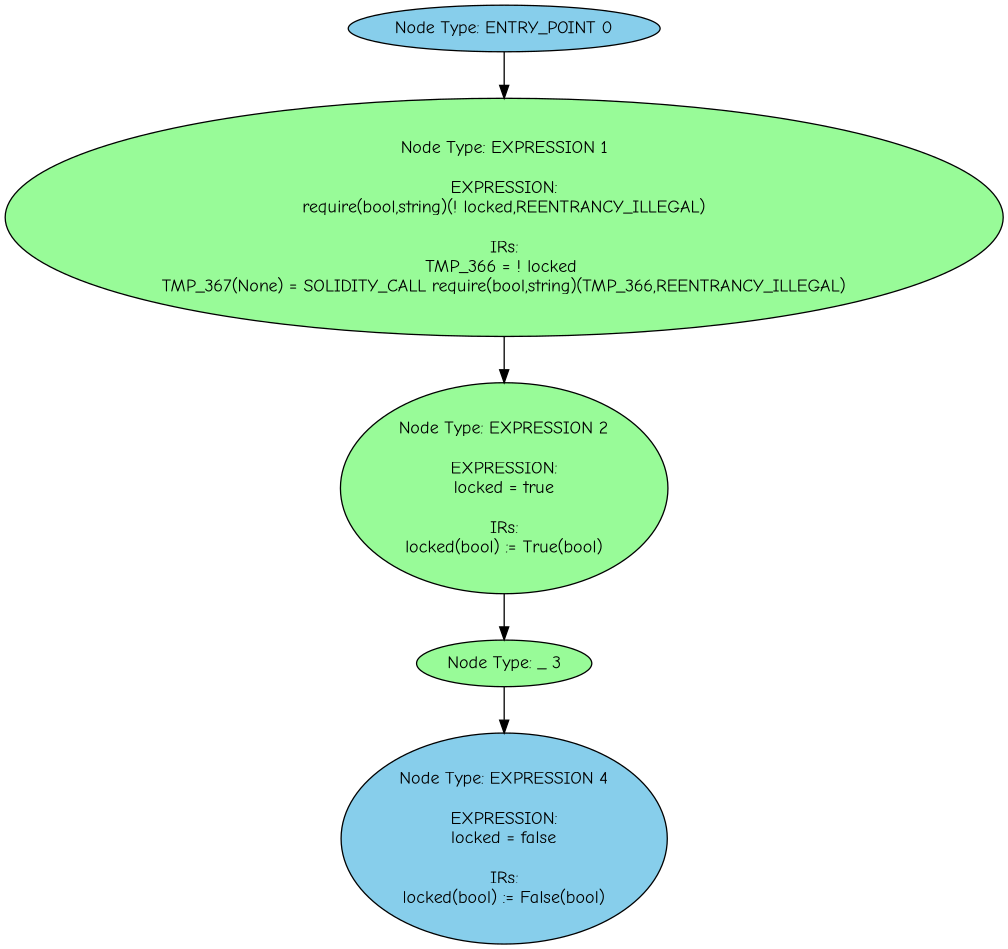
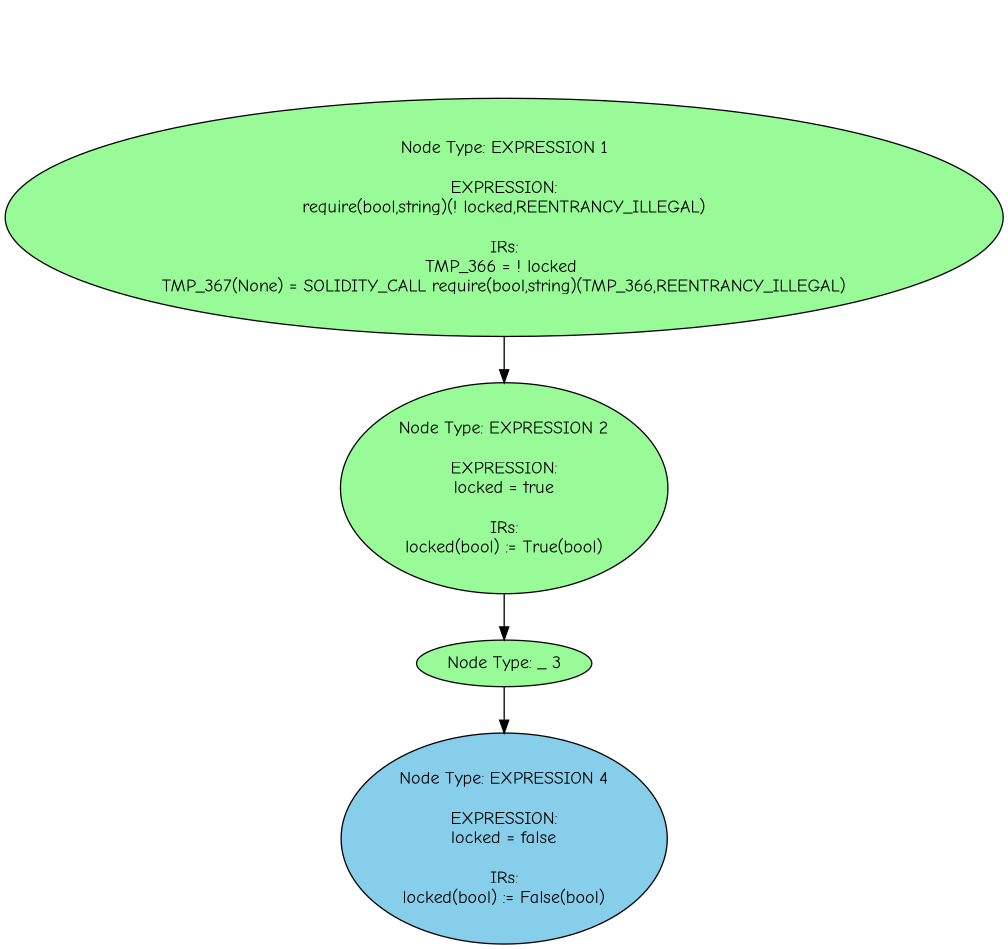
node "Node Type: ENTRY_POINT 0": removed
